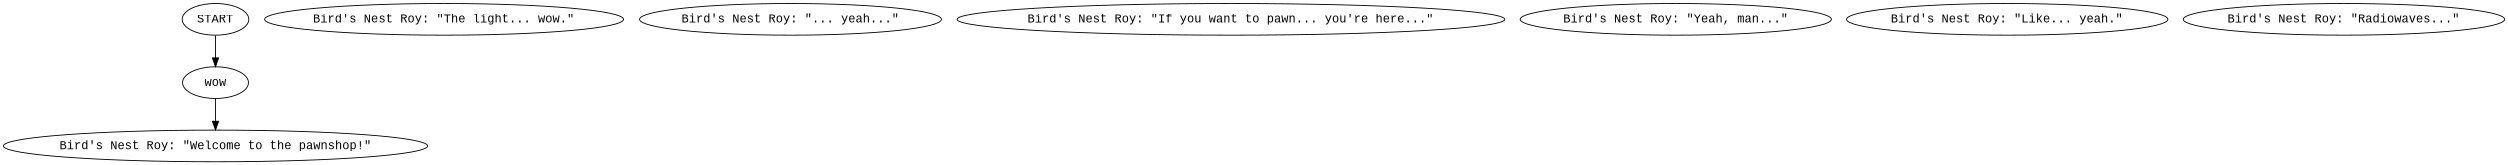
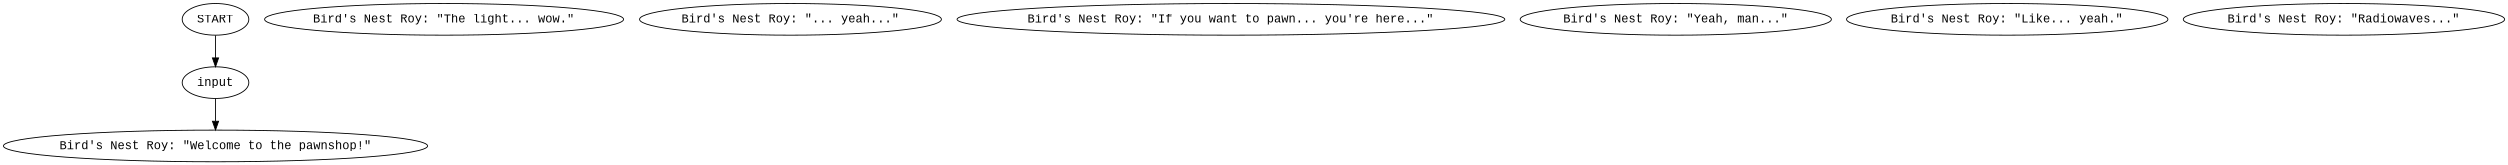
node "wow": label "wow" -> "input"
